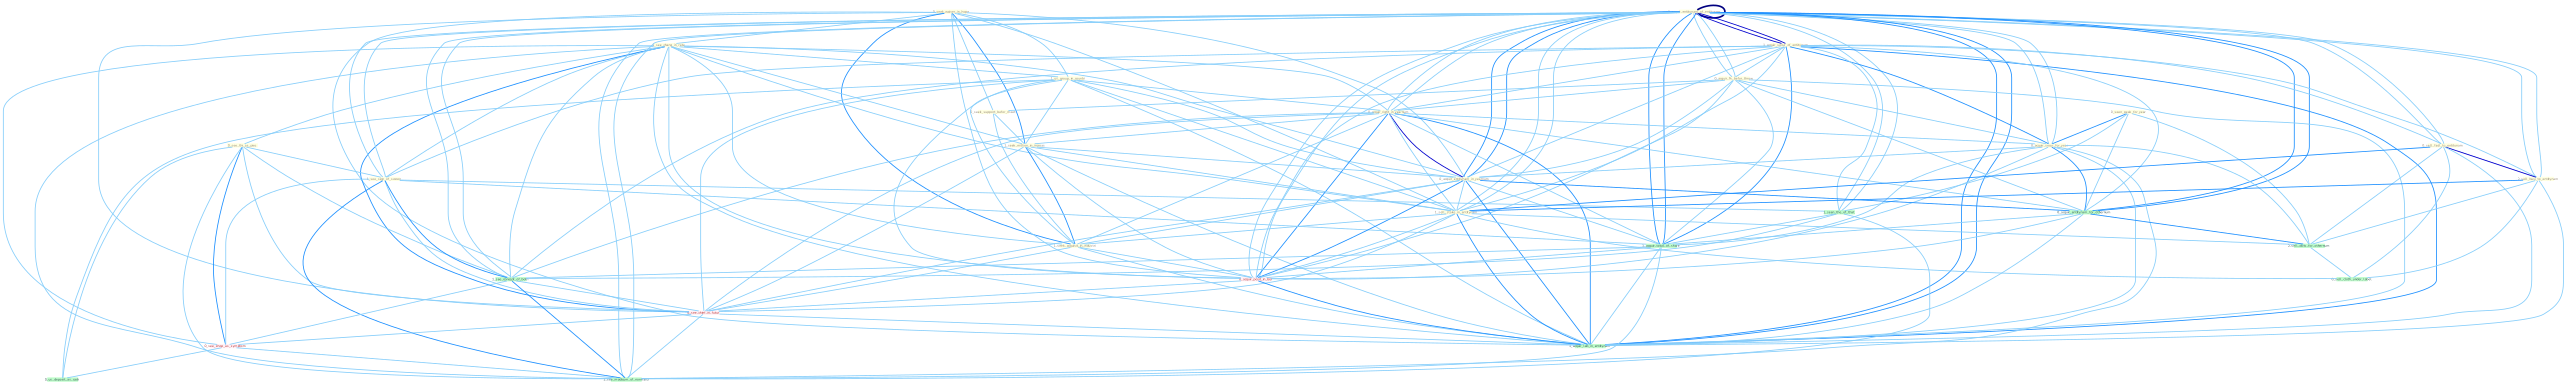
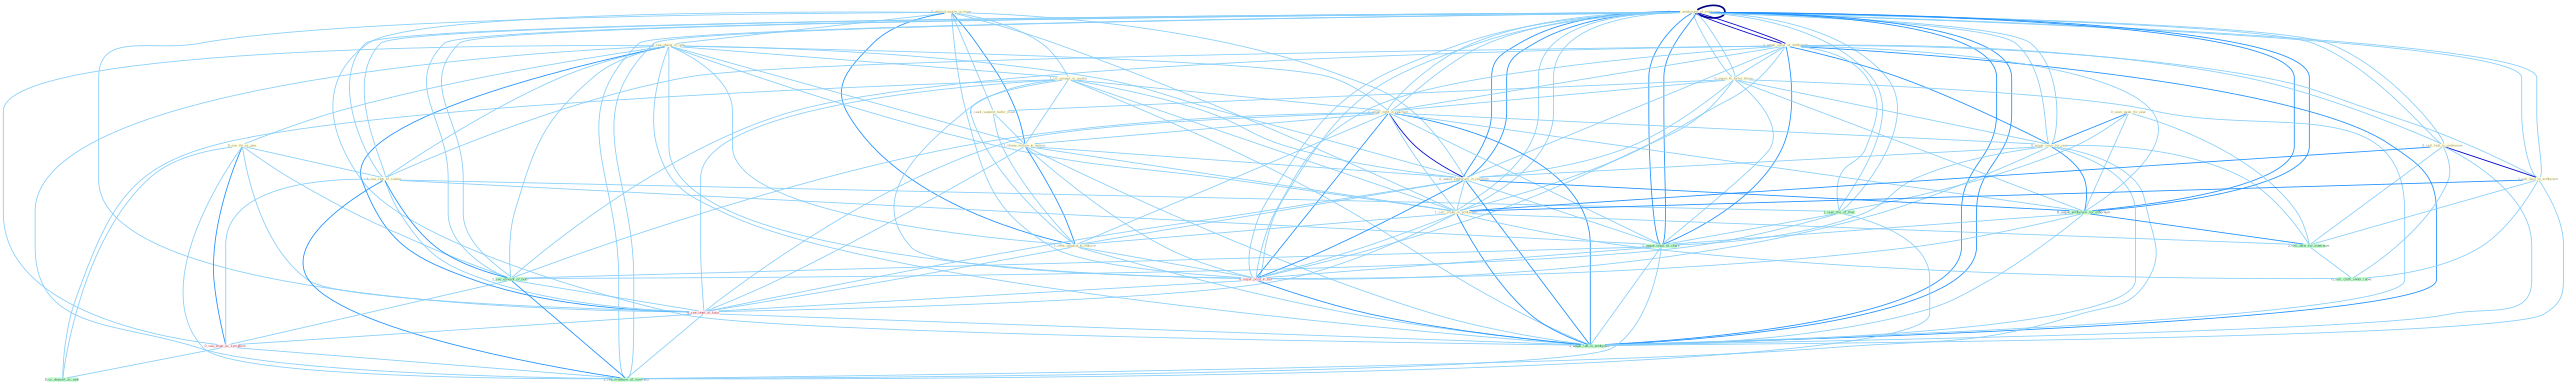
node "0_seek_waiver_in_hope": label "0_seek_waiver_in_hope" -> "0_deposit_waiver_in_hope"
node "1_us_group_in_countri": label "1_us_group_in_countri" -> "1_us_concept_in_countri"
node "1_seek_million_in_increas": label "1_seek_million_in_increas" -> "1_throw_million_in_increas"
